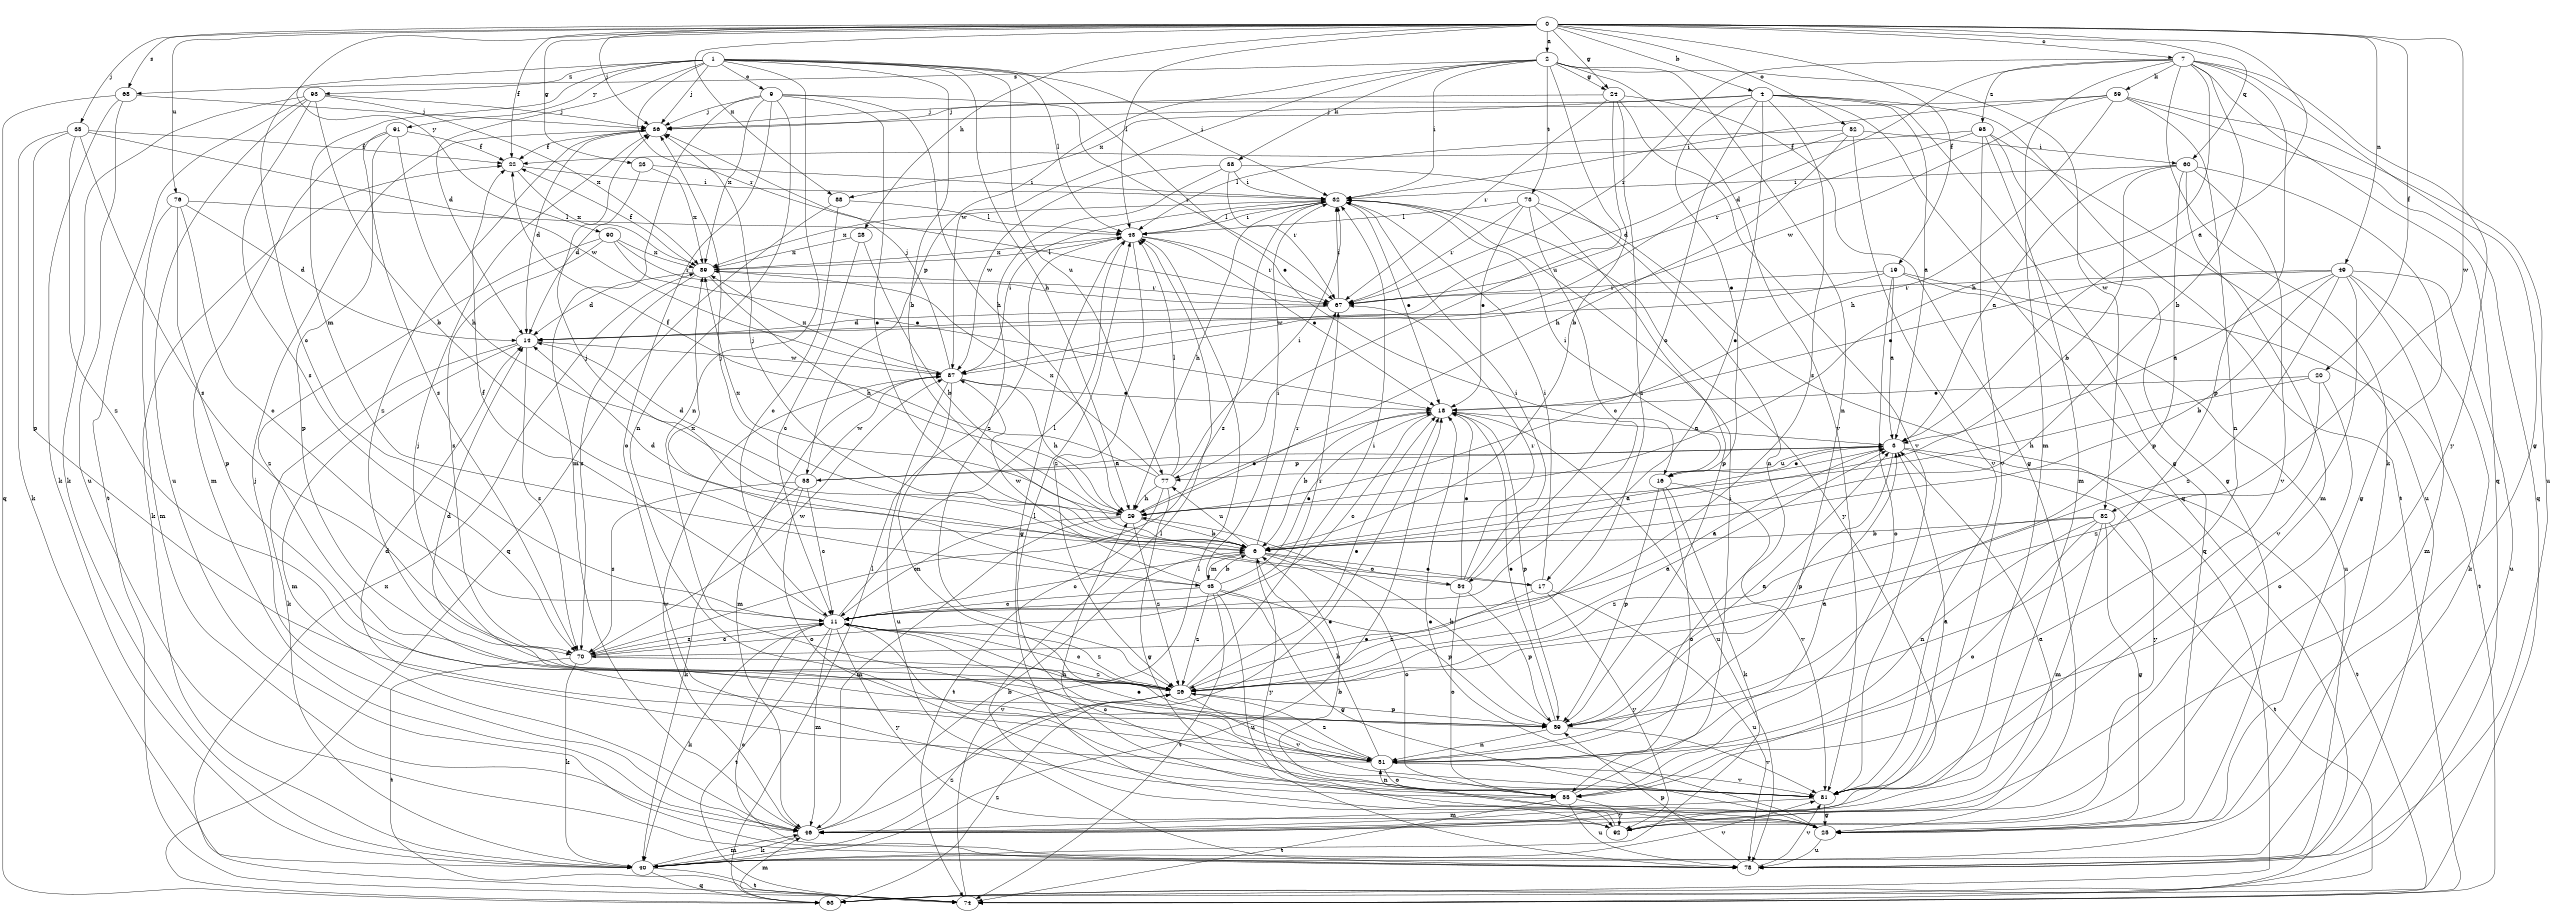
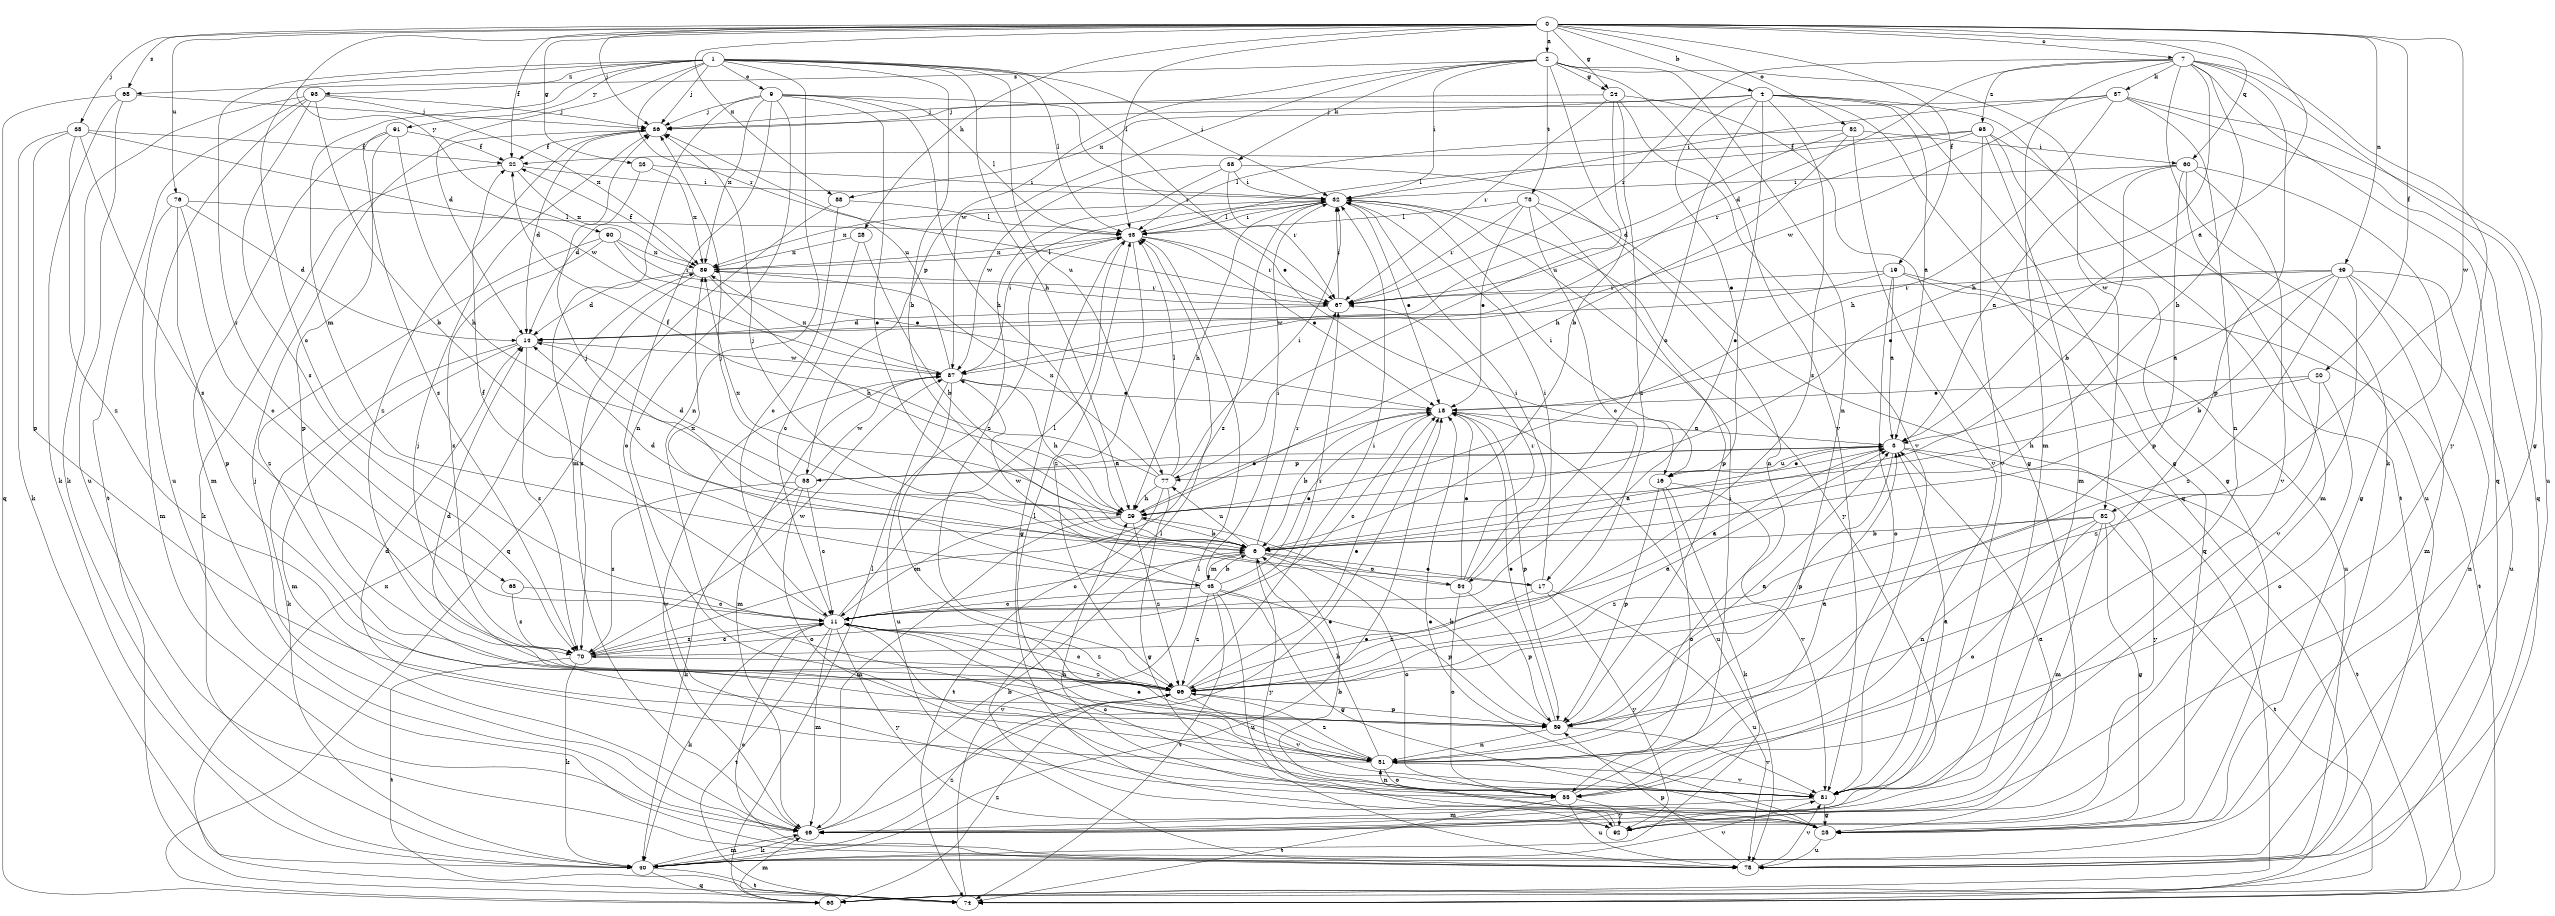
node "39": label "39" -> "37"
edge "9" -> "43": added, label "l"
edge "95" -> "43": added, label "l"
edge "87" -> "36": label "j" -> "u"
edge "16" -> "32": reversed
edge "49" -> "40": label "k" -> "n"
edge "40" -> "22": reversed
node "65": added
node "26": label "26" -> "96"
